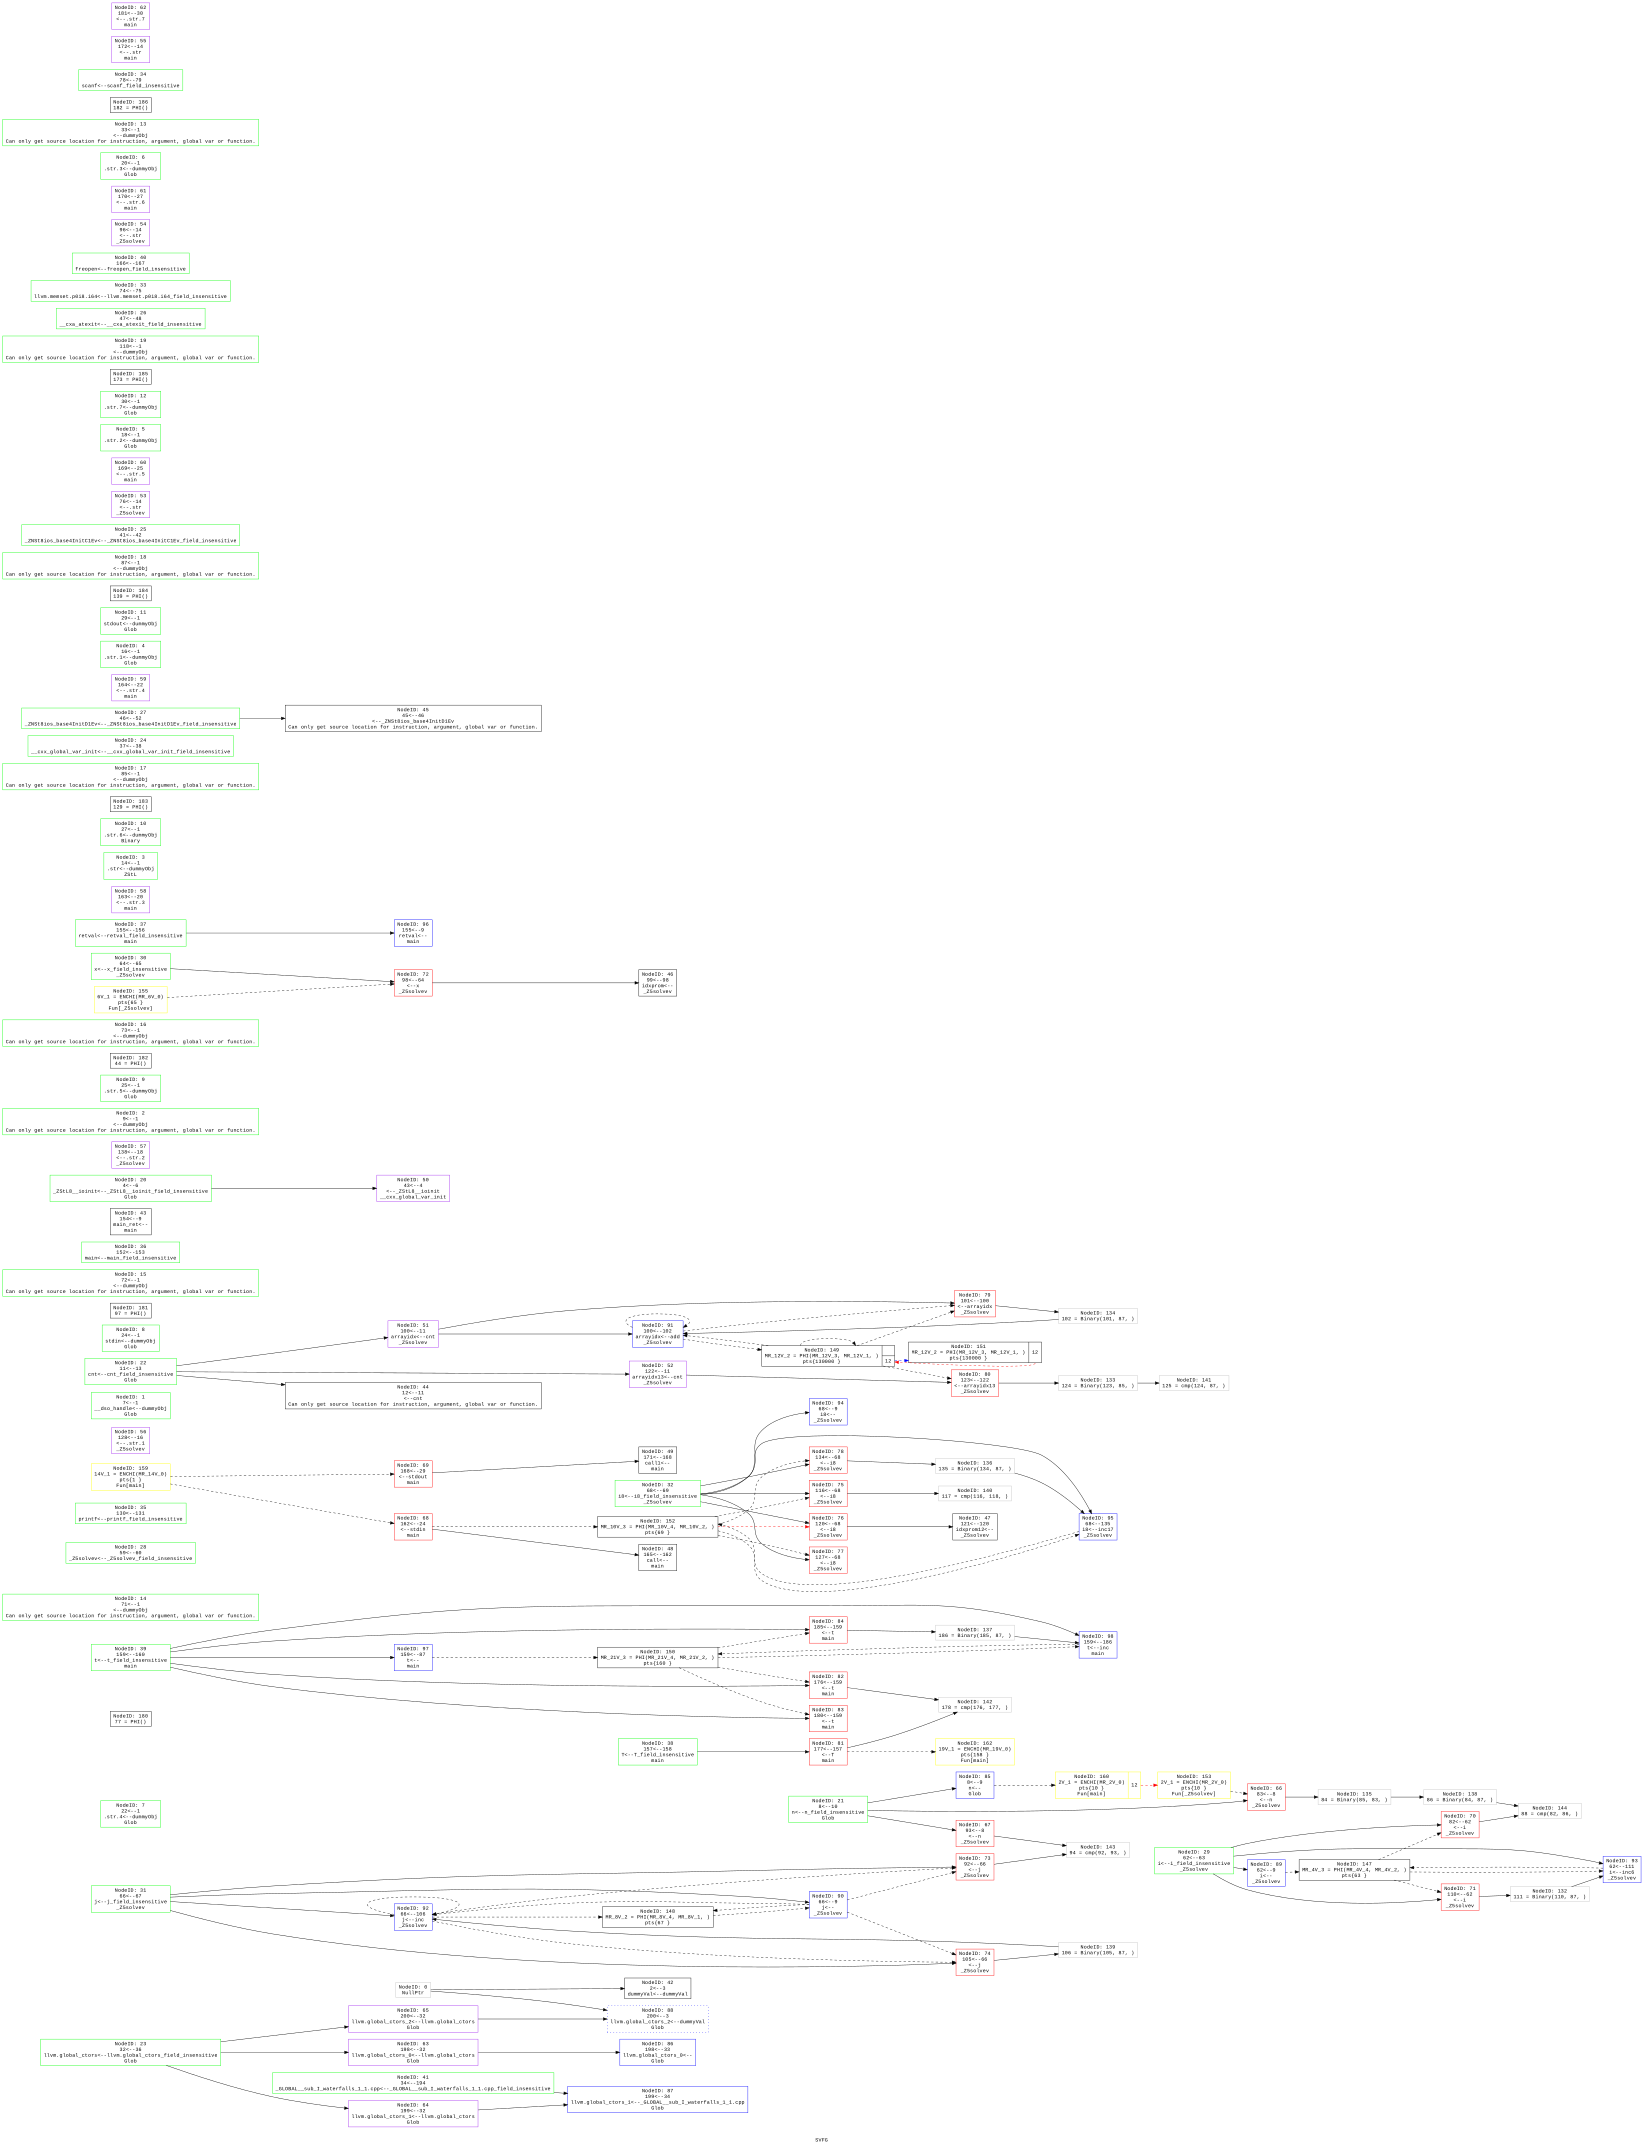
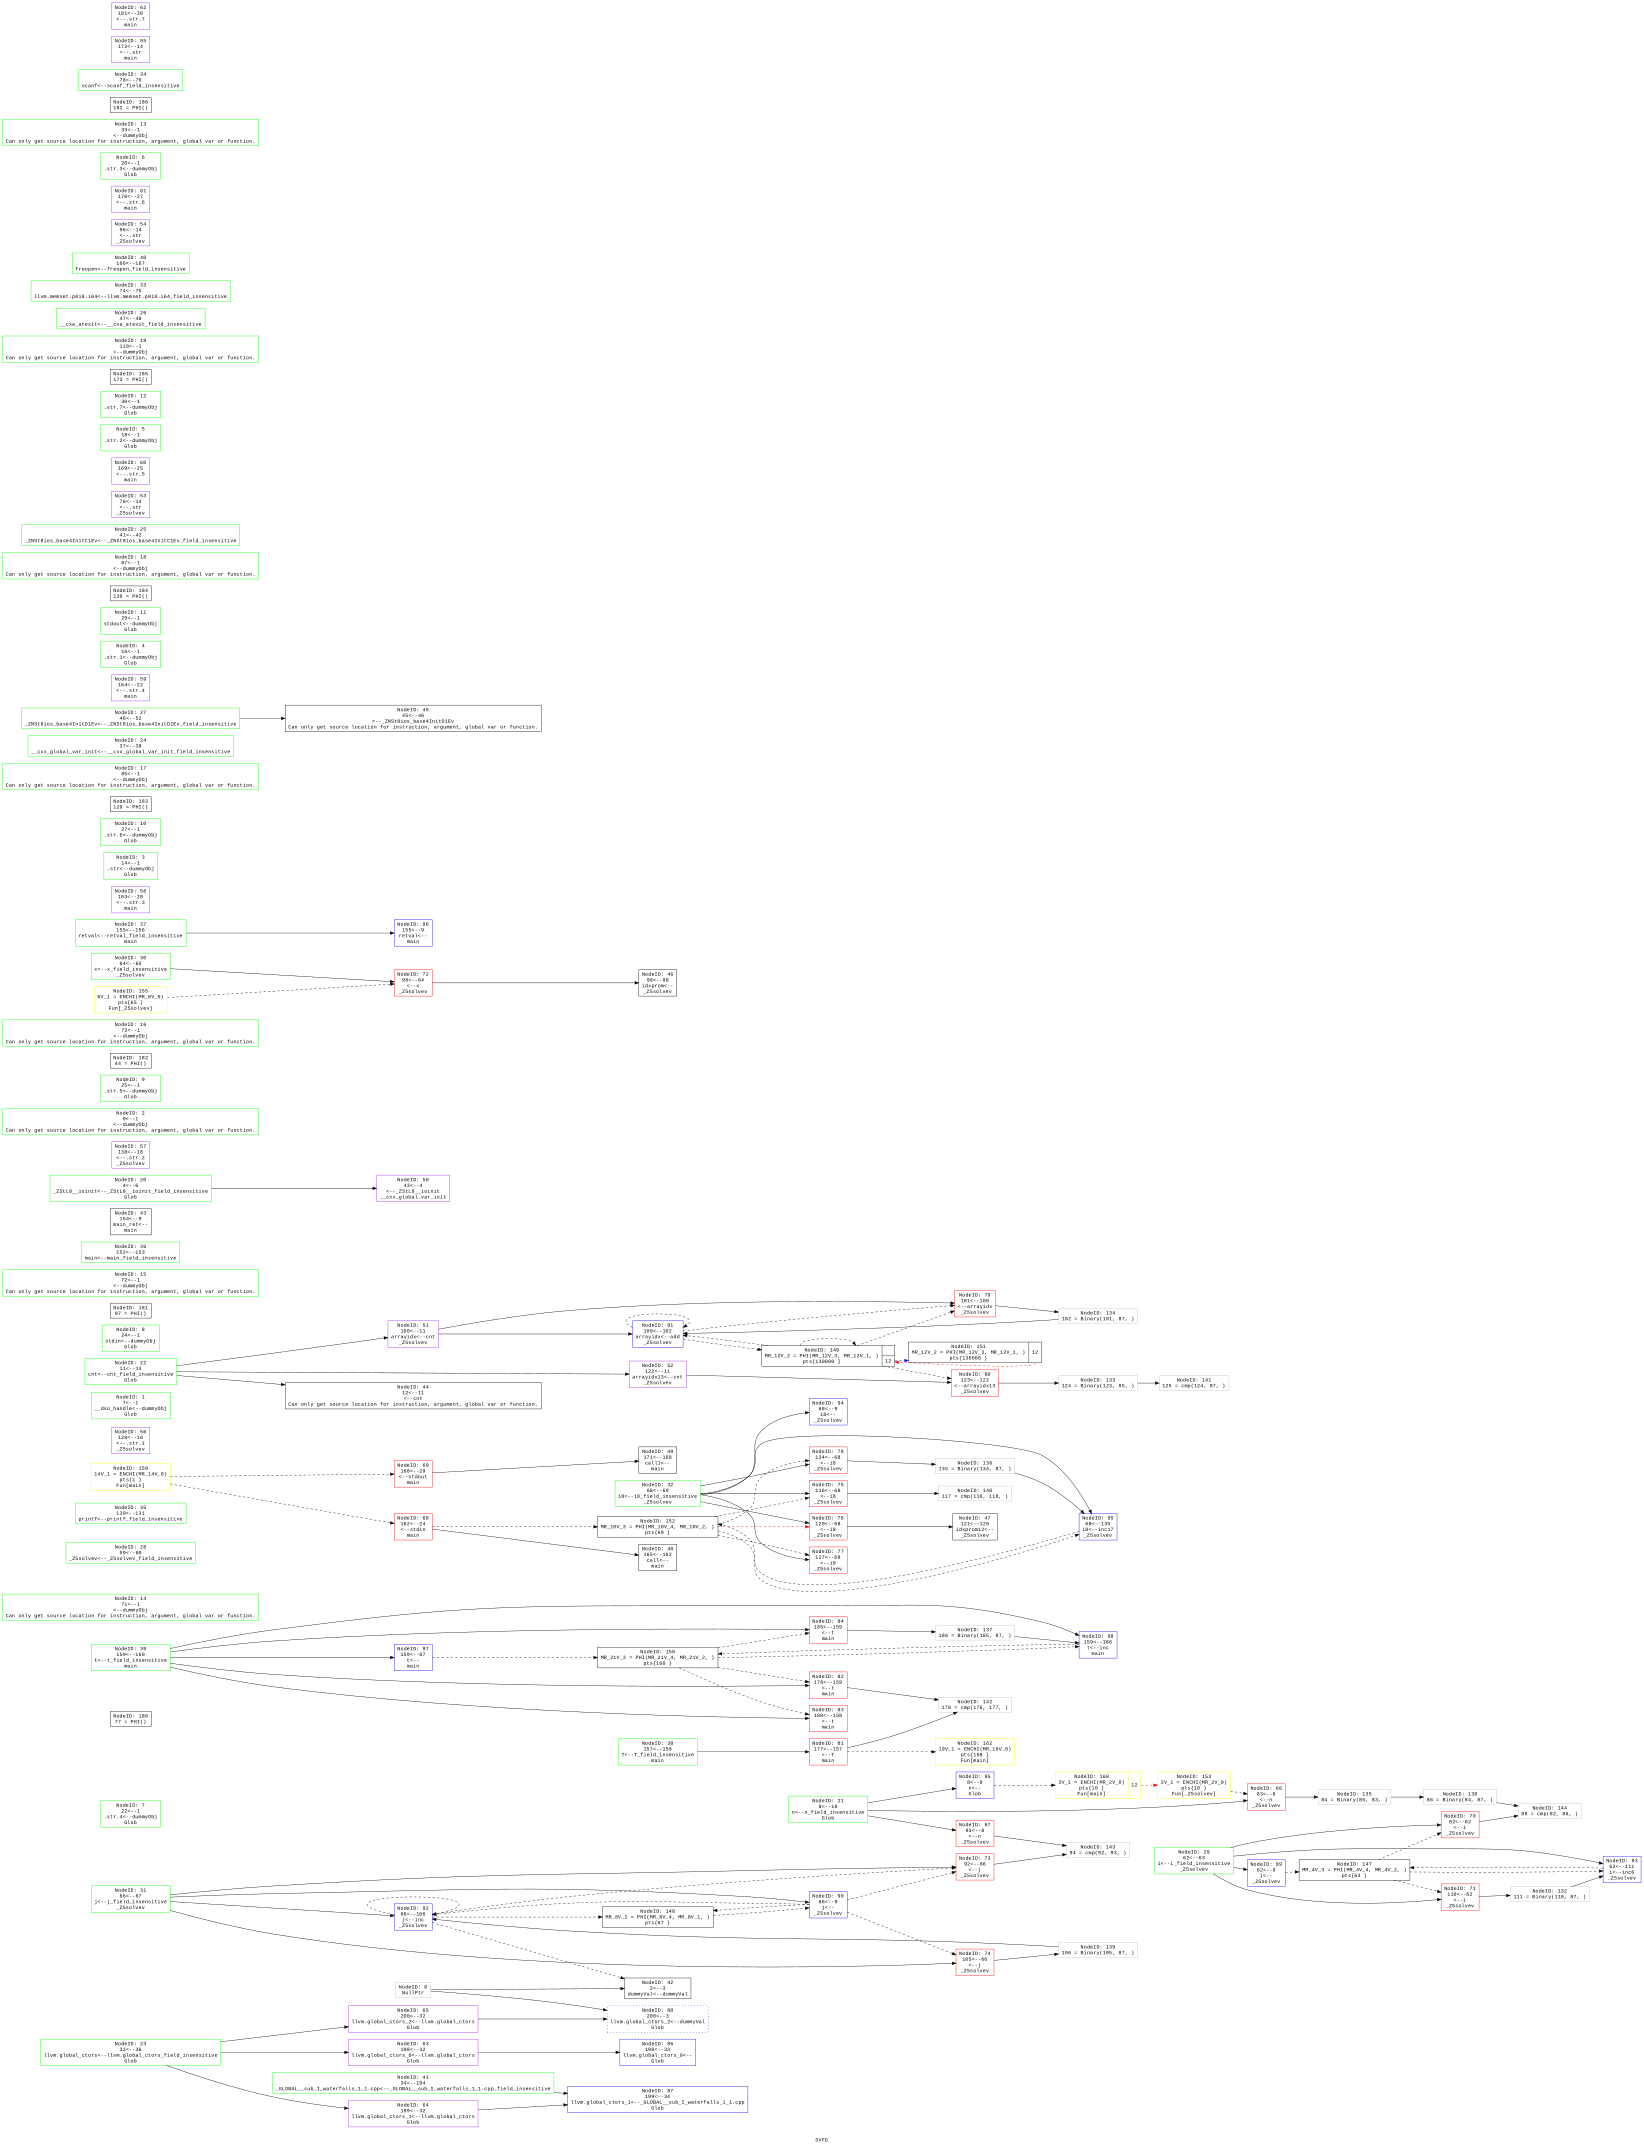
node "NodeID: 10": text "Binary" -> "Glob"
node "NodeID: 3": text "ZStL" -> "Glob"
edge "NodeID: 92" -> "NodeID: 74": now "NodeID: 92" -> "NodeID: 42"
